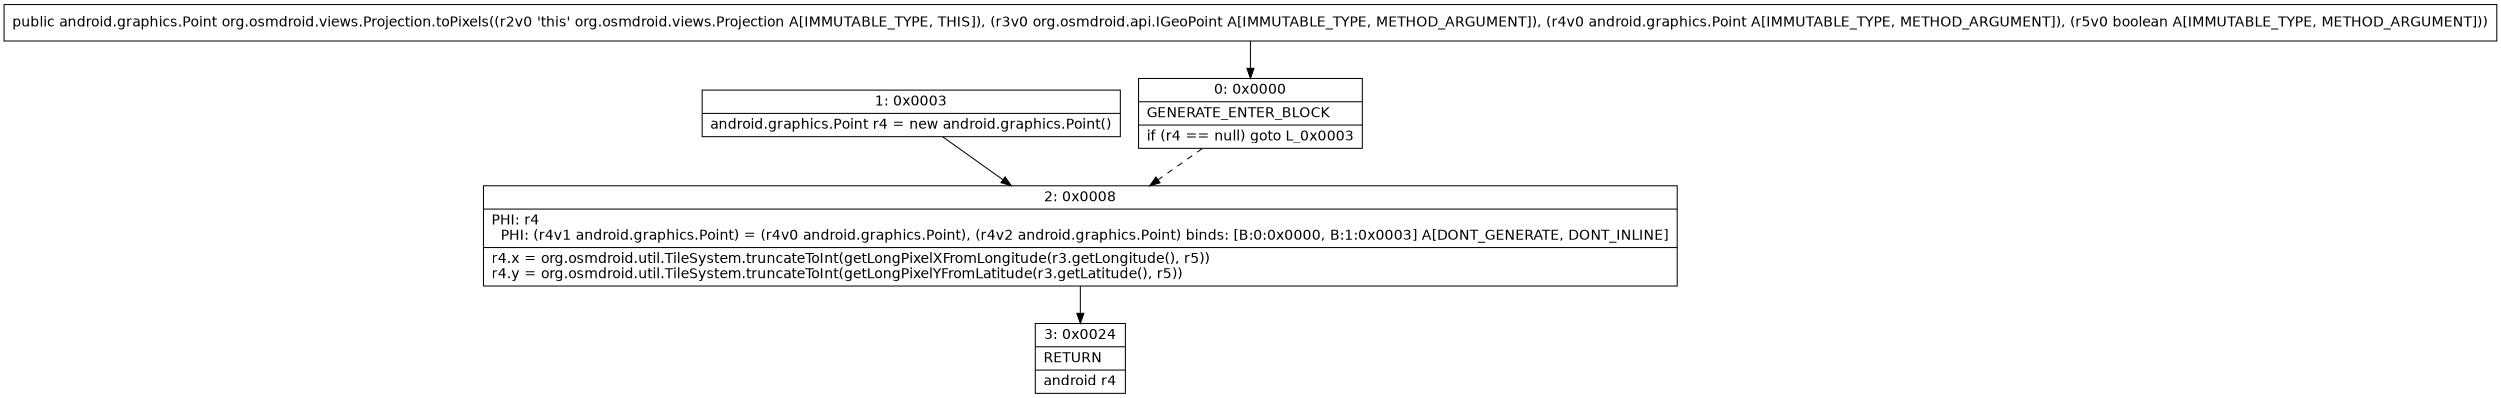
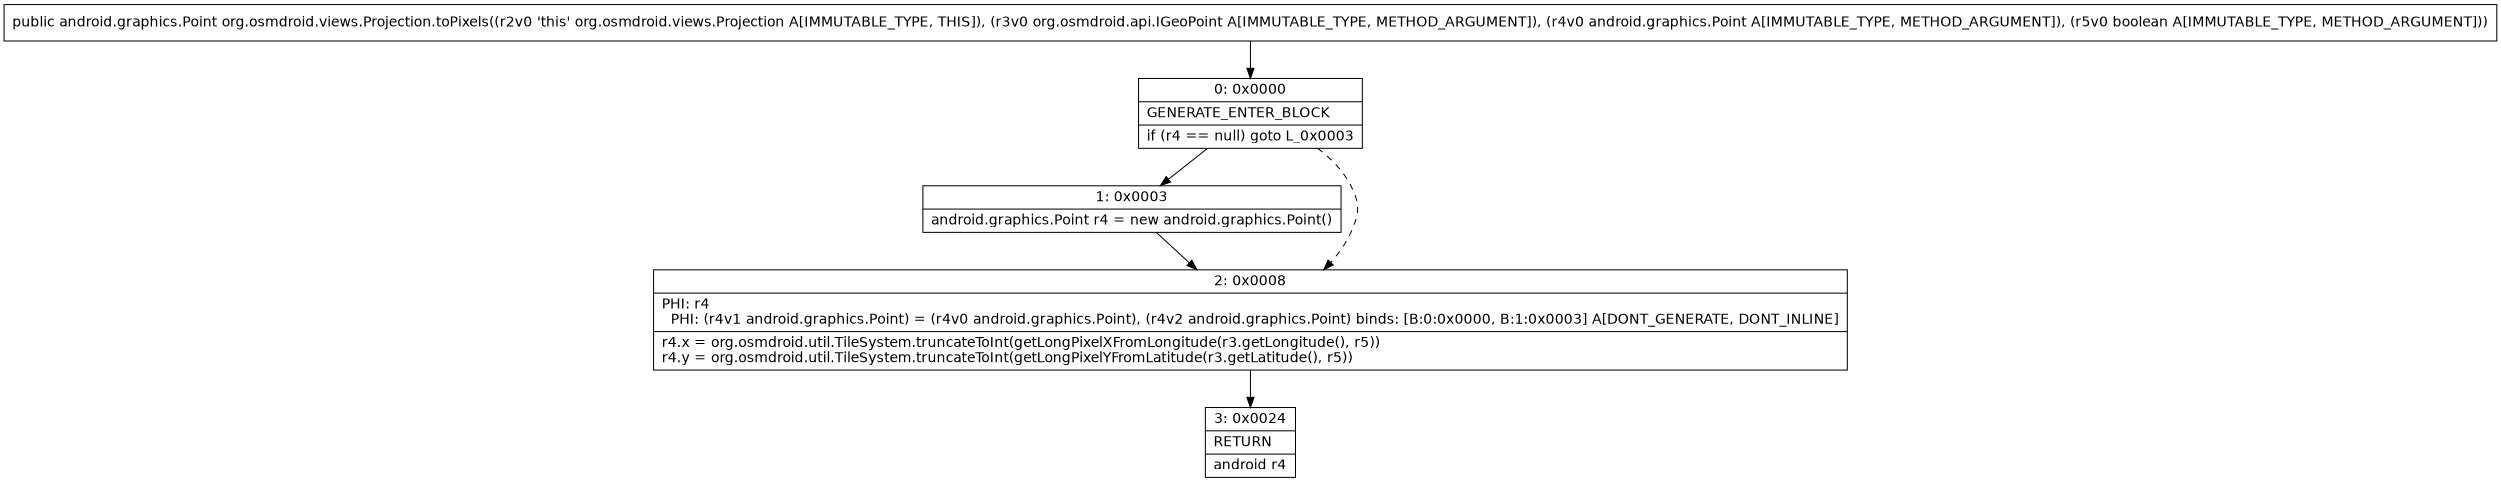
edge "0: 0x0000" -> "1: 0x0003": added
